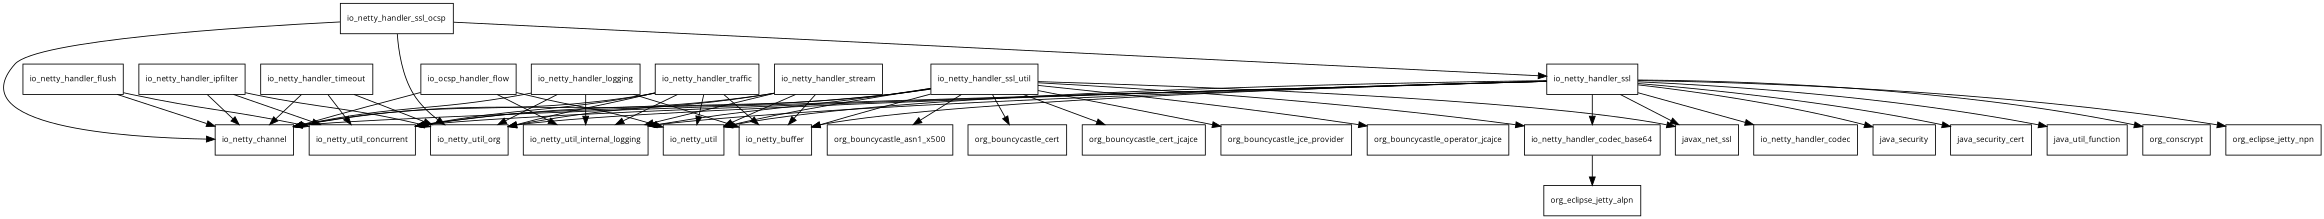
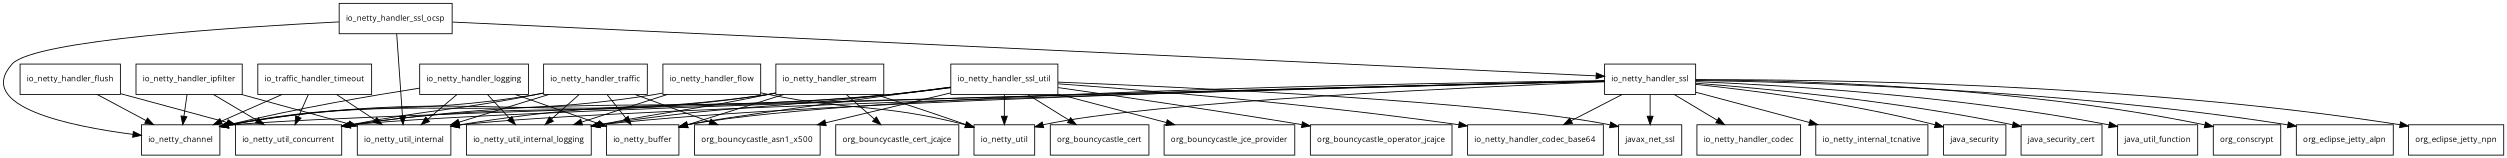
node "io_netty_handler_timeout": label "io_netty_handler_timeout" -> "io_traffic_handler_timeout"
node "io_ocsp_handler_flow": label "io_ocsp_handler_flow" -> "io_netty_handler_flow"
edge "io_netty_handler_traffic" -> "io_netty_util": now "io_netty_handler_traffic" -> "org_bouncycastle_asn1_x500"
edge "io_netty_handler_ssl_util" -> "org_bouncycastle_cert_jcajce": now "io_netty_handler_stream" -> "org_bouncycastle_cert_jcajce"
node "io_netty_util_org": label "io_netty_util_org" -> "io_netty_util_internal"
node "io_netty_internal_tcnative": added
edge "io_netty_handler_codec_base64" -> "org_eclipse_jetty_alpn": now "io_netty_handler_ssl" -> "org_eclipse_jetty_alpn"
